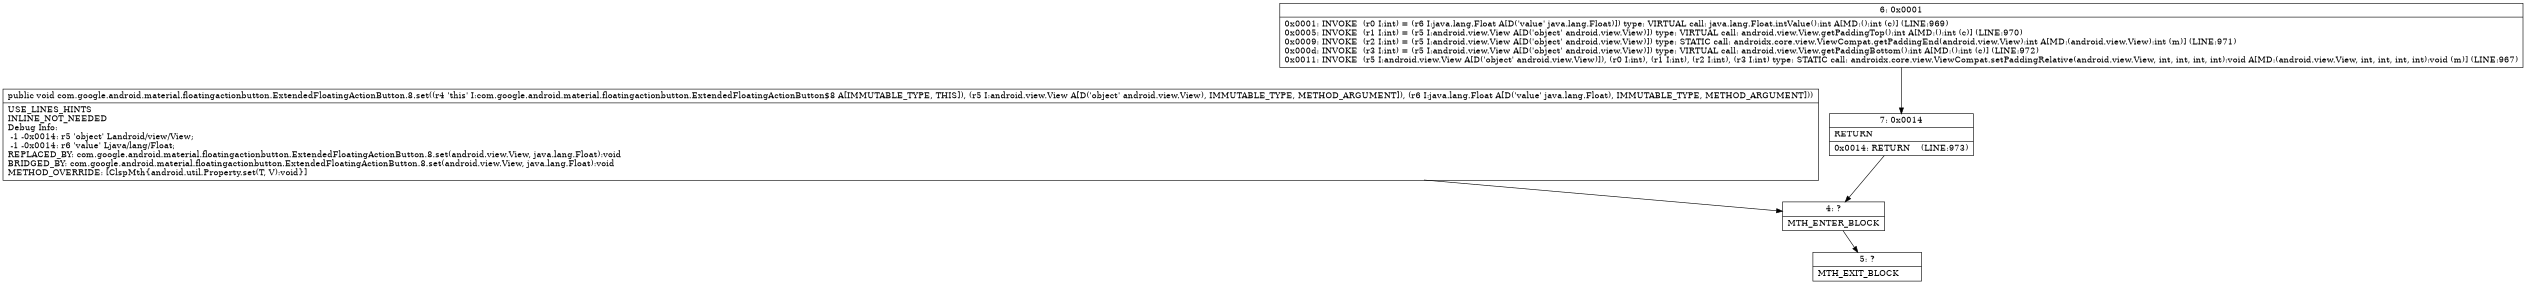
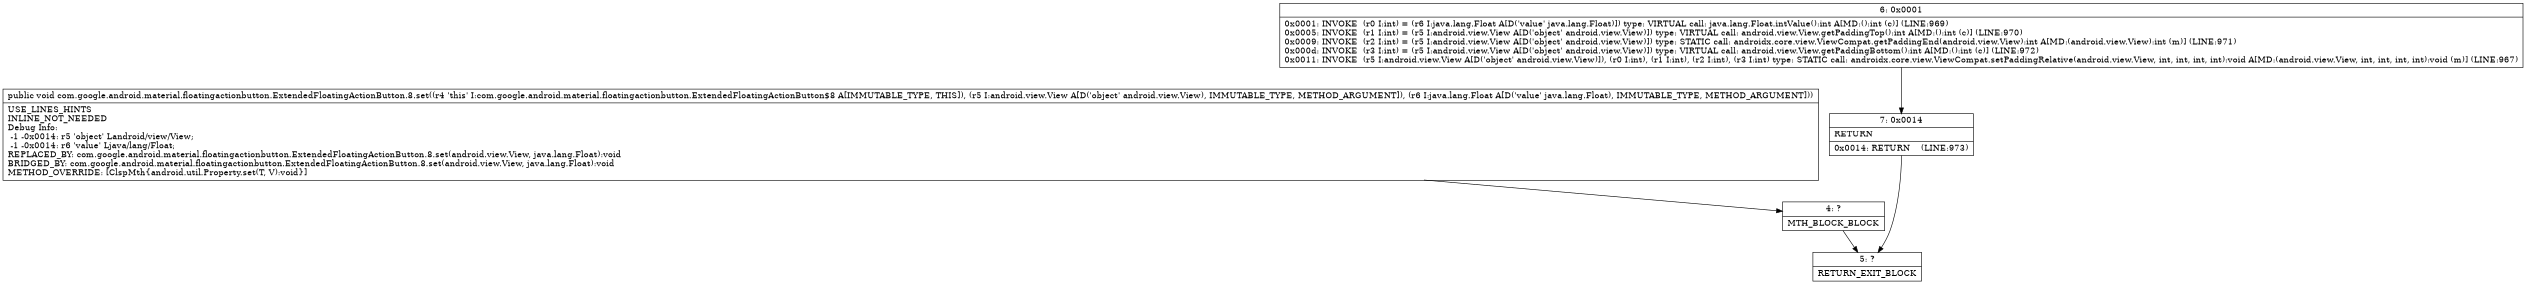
edge "7: 0x0014" -> "4: ?": now "7: 0x0014" -> "5: ?"
node "4: ?": text "MTH_ENTER_BLOCK" -> "MTH_BLOCK_BLOCK"
node "5: ?": text "MTH_EXIT_BLOCK" -> "RETURN_EXIT_BLOCK"
